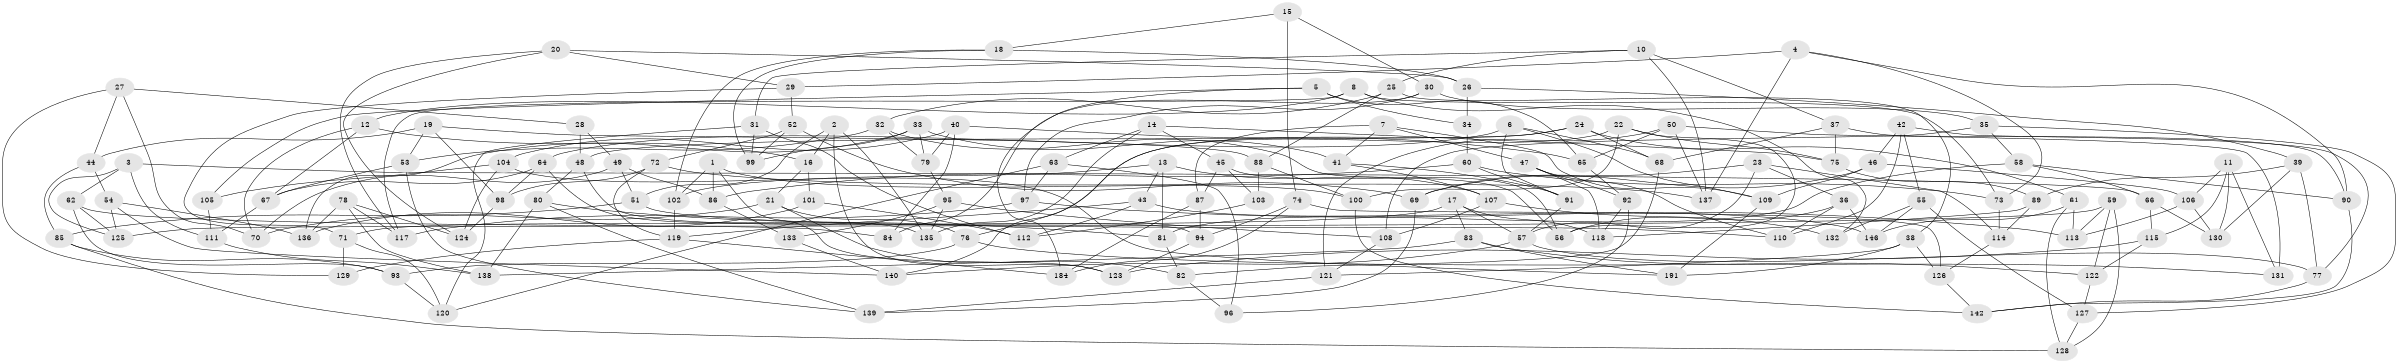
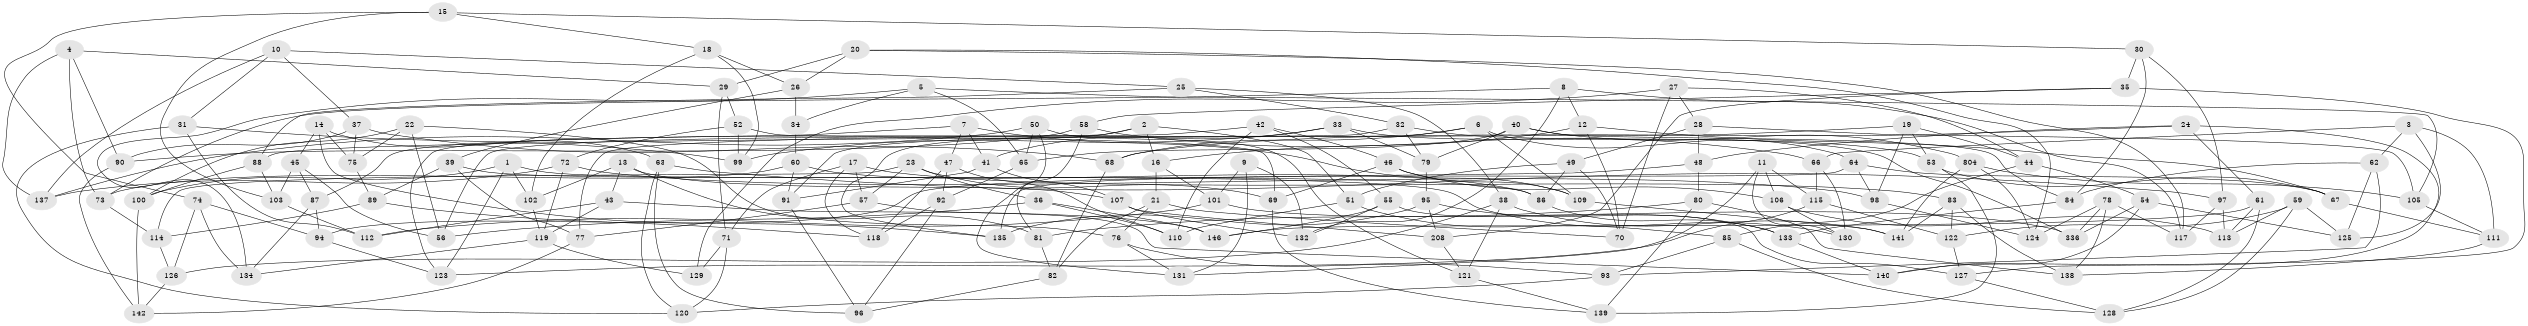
edge "15" -- "103": added
edge "28" -- "105": added
node "104": label "104" -> "804"
node "9": added
edge "91" -- "57": now "91" -- "96"
edge "84" -- "133": added
node "136": label "136" -> "336"
node "108": label "108" -> "208"
node "184": label "184" -> "134"
node "191": label "191" -> "141"
